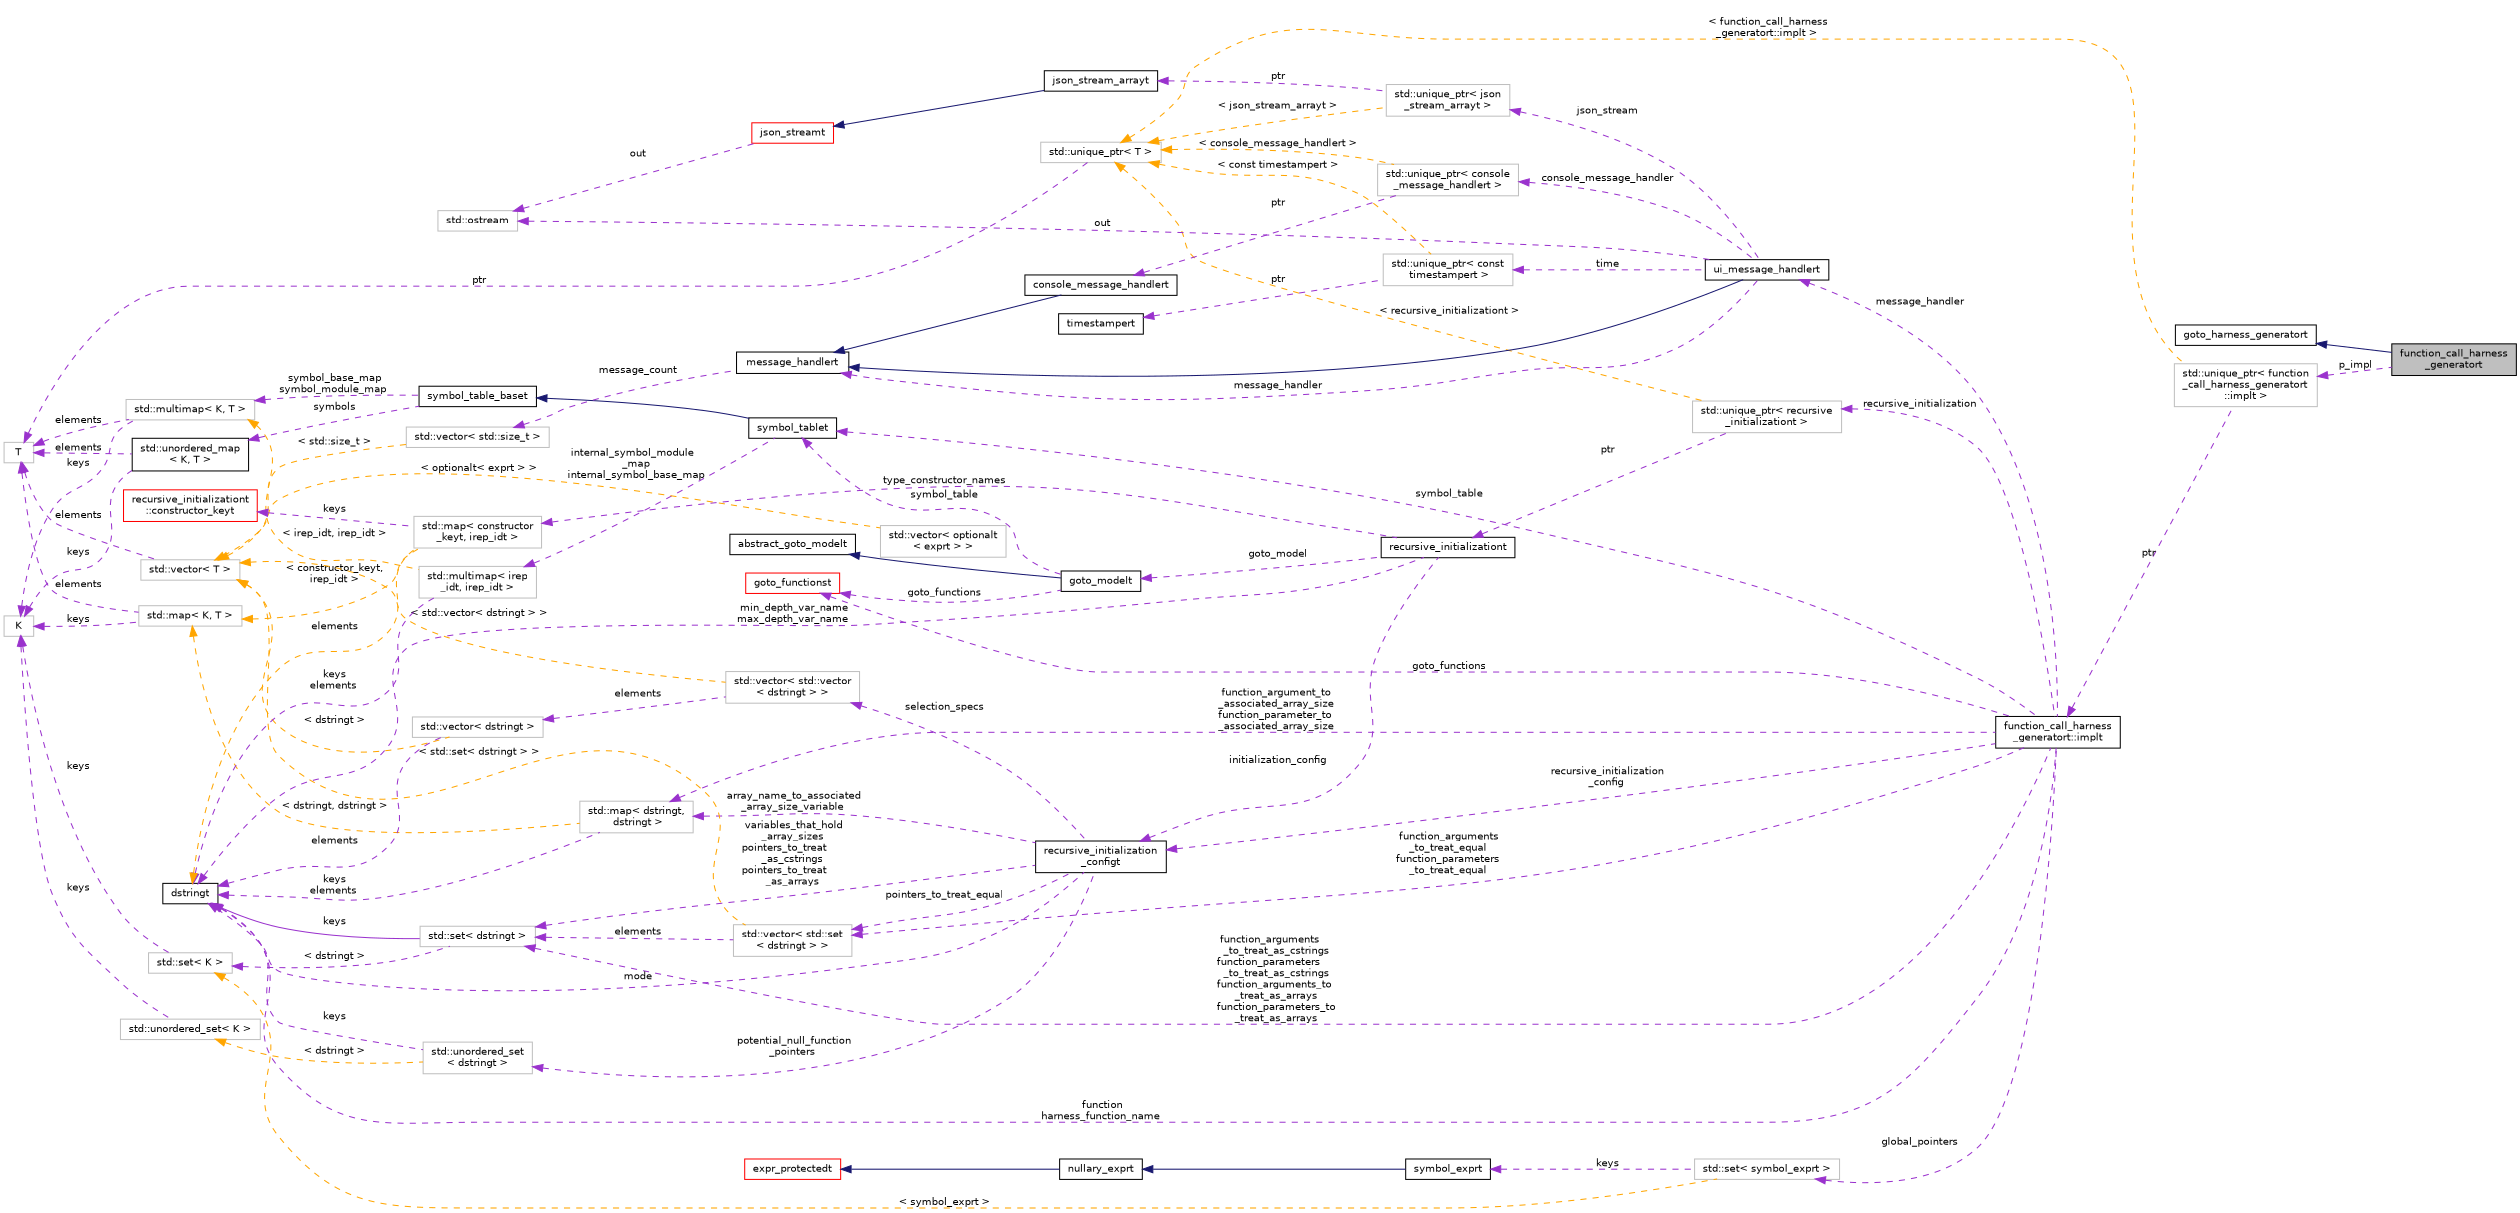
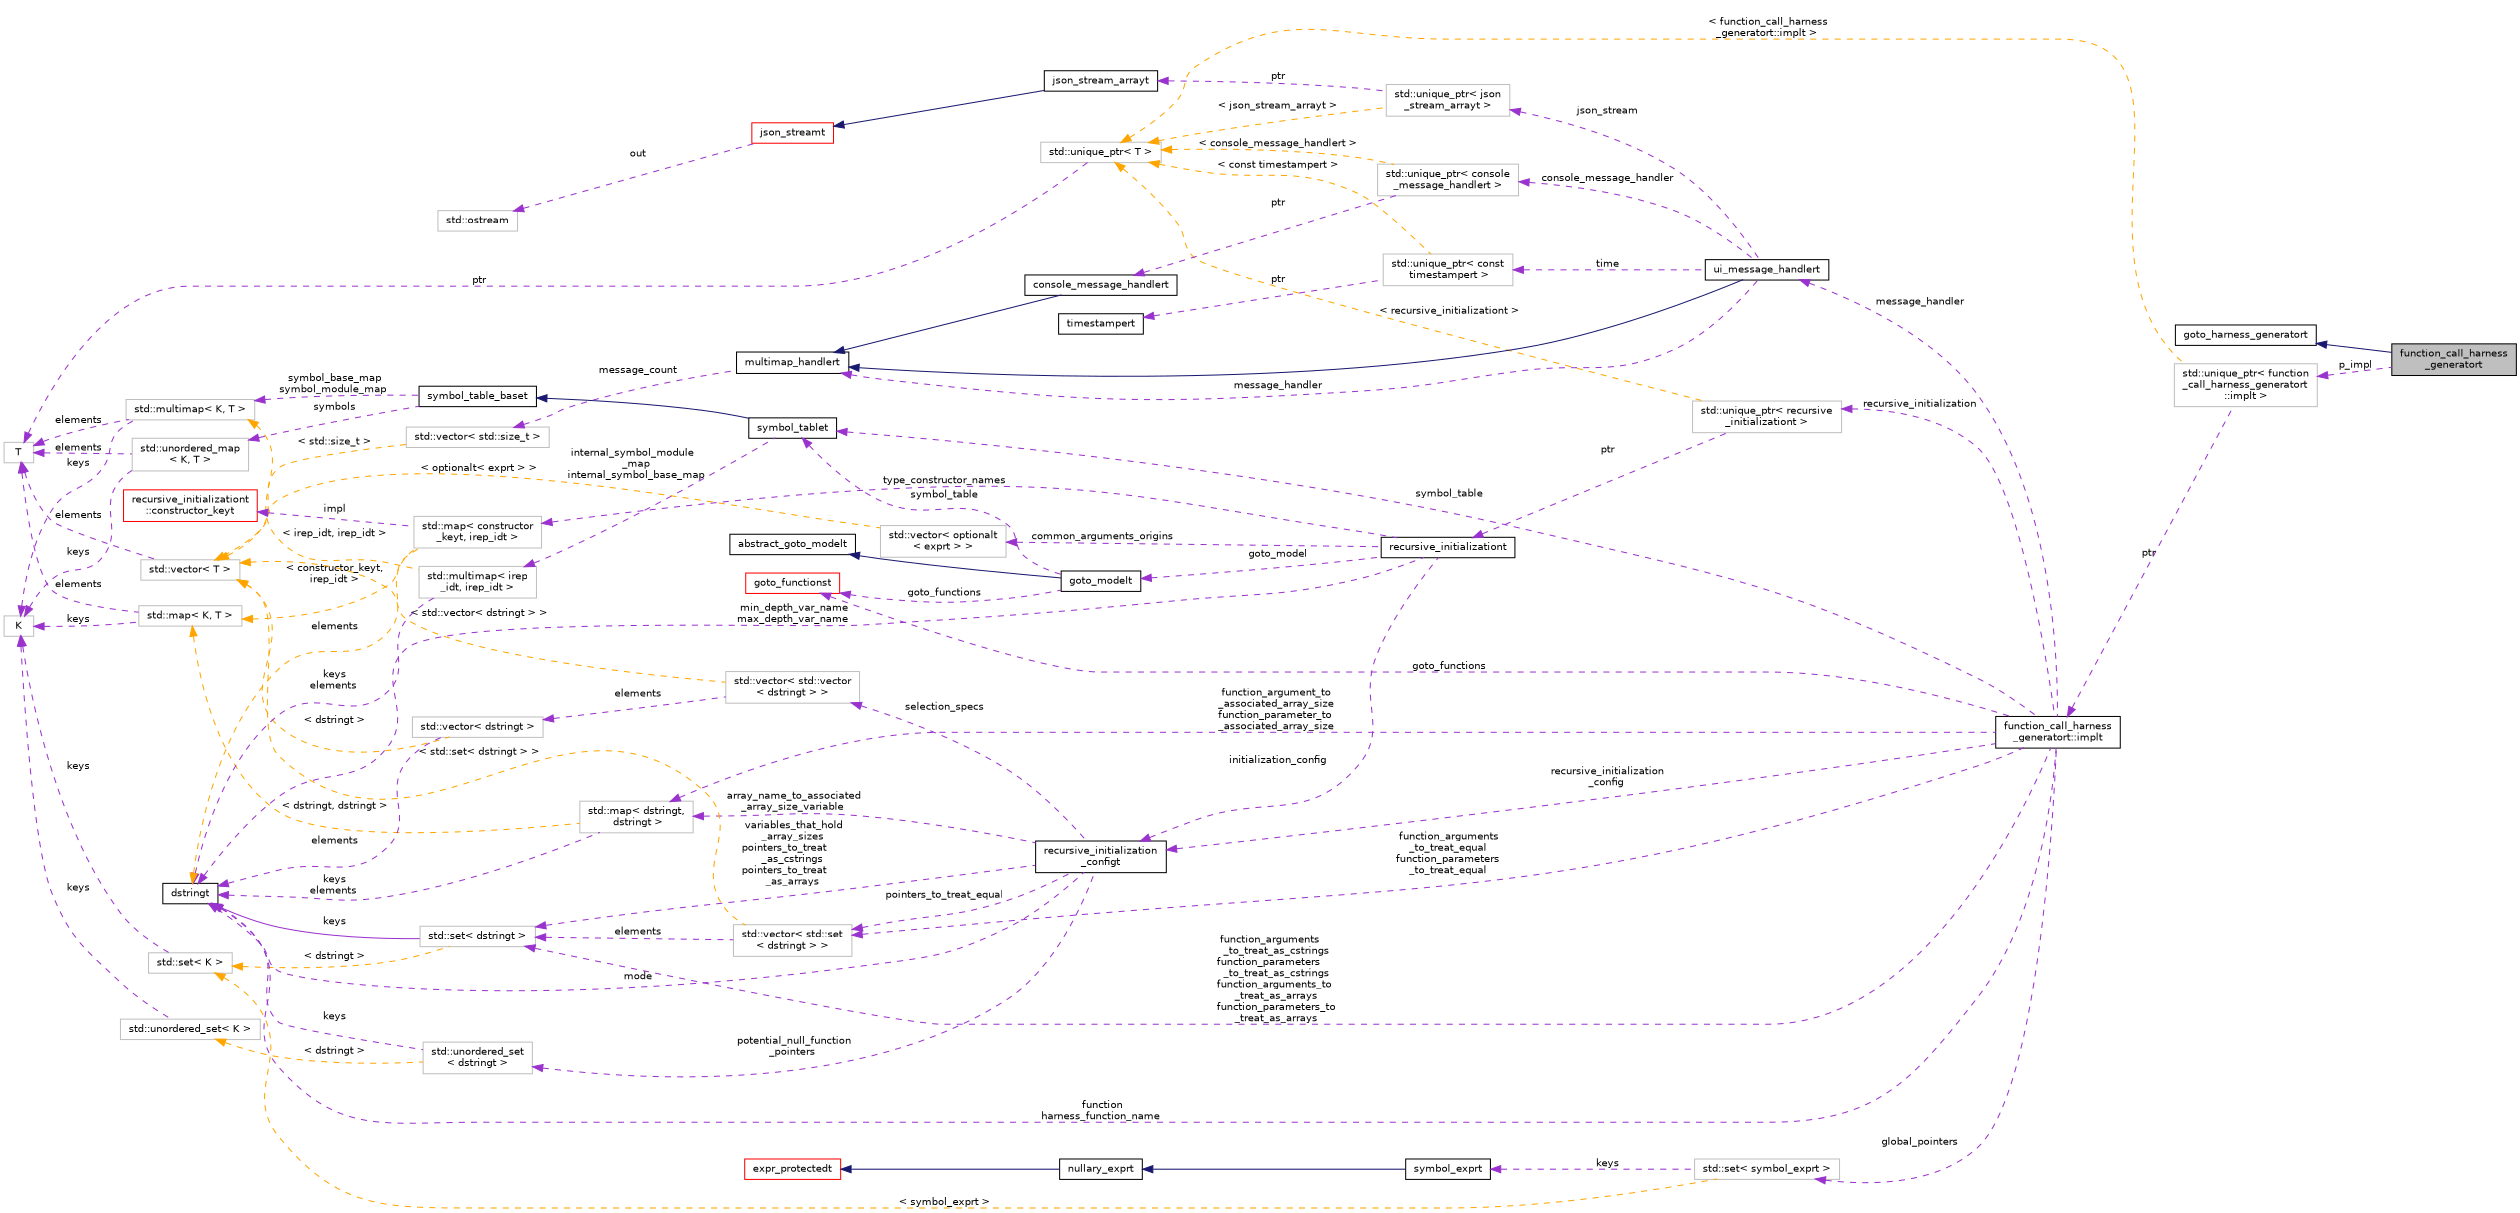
edge "ui_message_handlert" -> "std::ostream": removed, label "out"
node "message_handlert": label "message_handlert" -> "multimap_handlert"
node "std::unordered_map < K, T >": color black -> grey75
edge "std::map< constructor _keyt, irep_idt >" -> "recursive_initializationt ::constructor_keyt": label " keys" -> " impl"
edge "recursive_initializationt" -> "std::vector< optionalt < exprt > >": added, label "common_arguments_origins"
edge "std::set< dstringt >" -> "std::set< K >": color darkorchid3 -> orange
